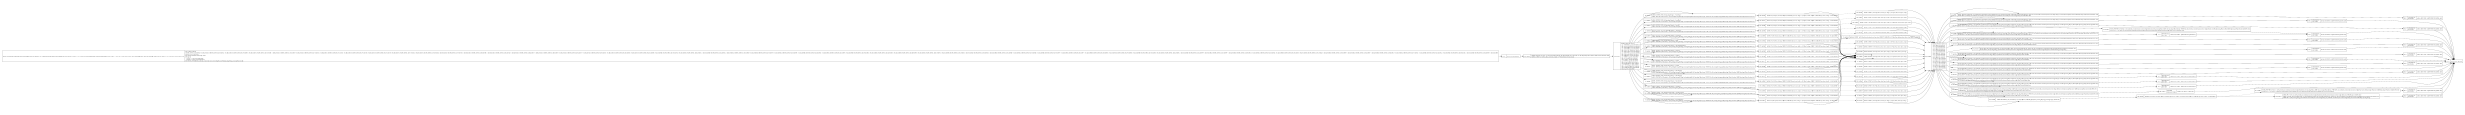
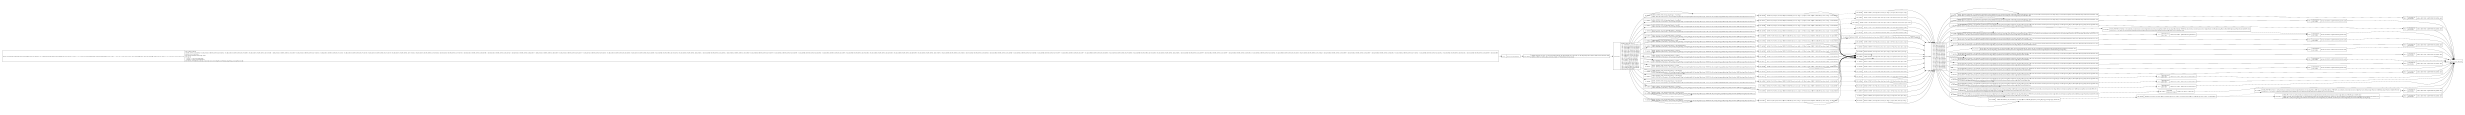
node "157: 0x00c1": removed
